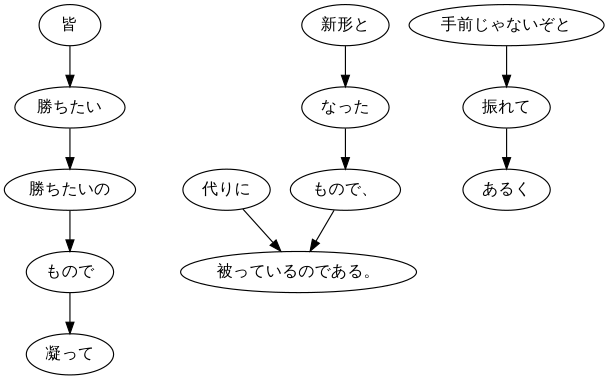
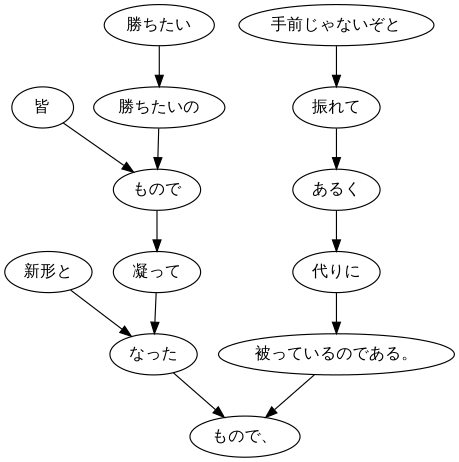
edge "皆" -> "勝ちたい": now "皆" -> "もので"
edge "あるく" -> "代りに": added
edge "もので、" -> "被っているのである。": reversed
edge "凝って" -> "なった": added
